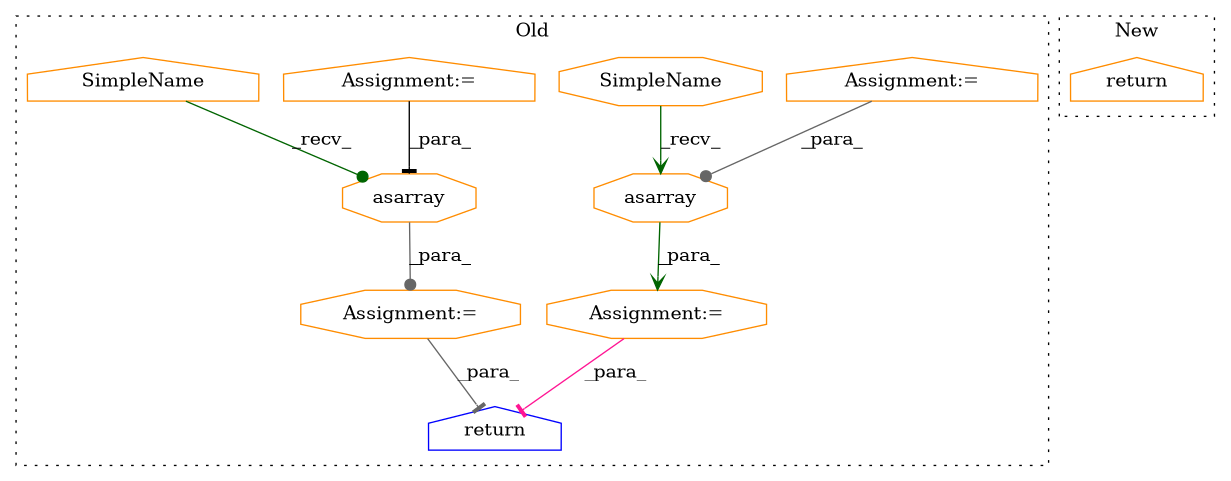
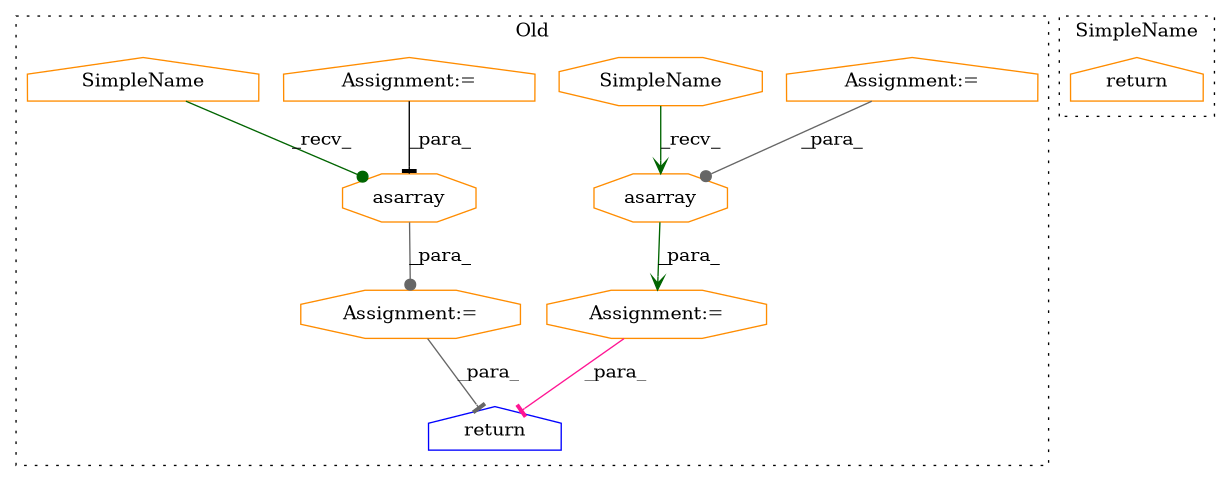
cluster "New": label "New" -> "SimpleName"
